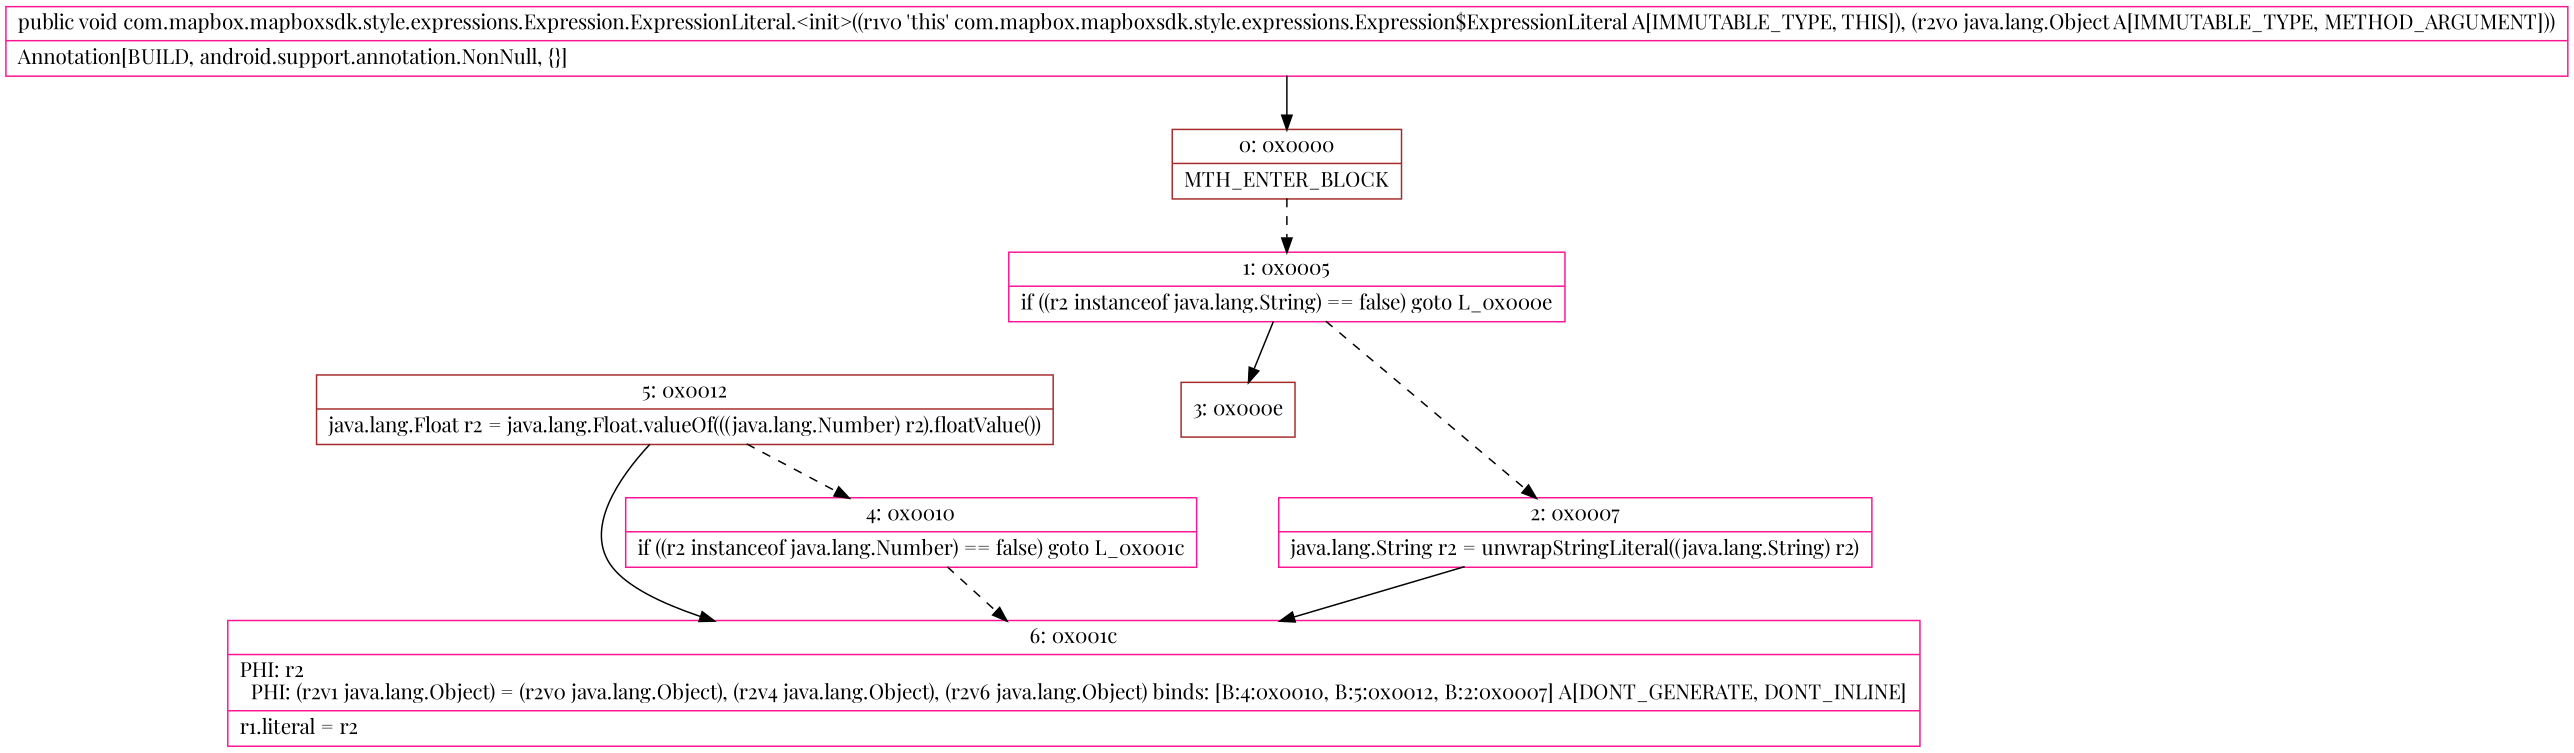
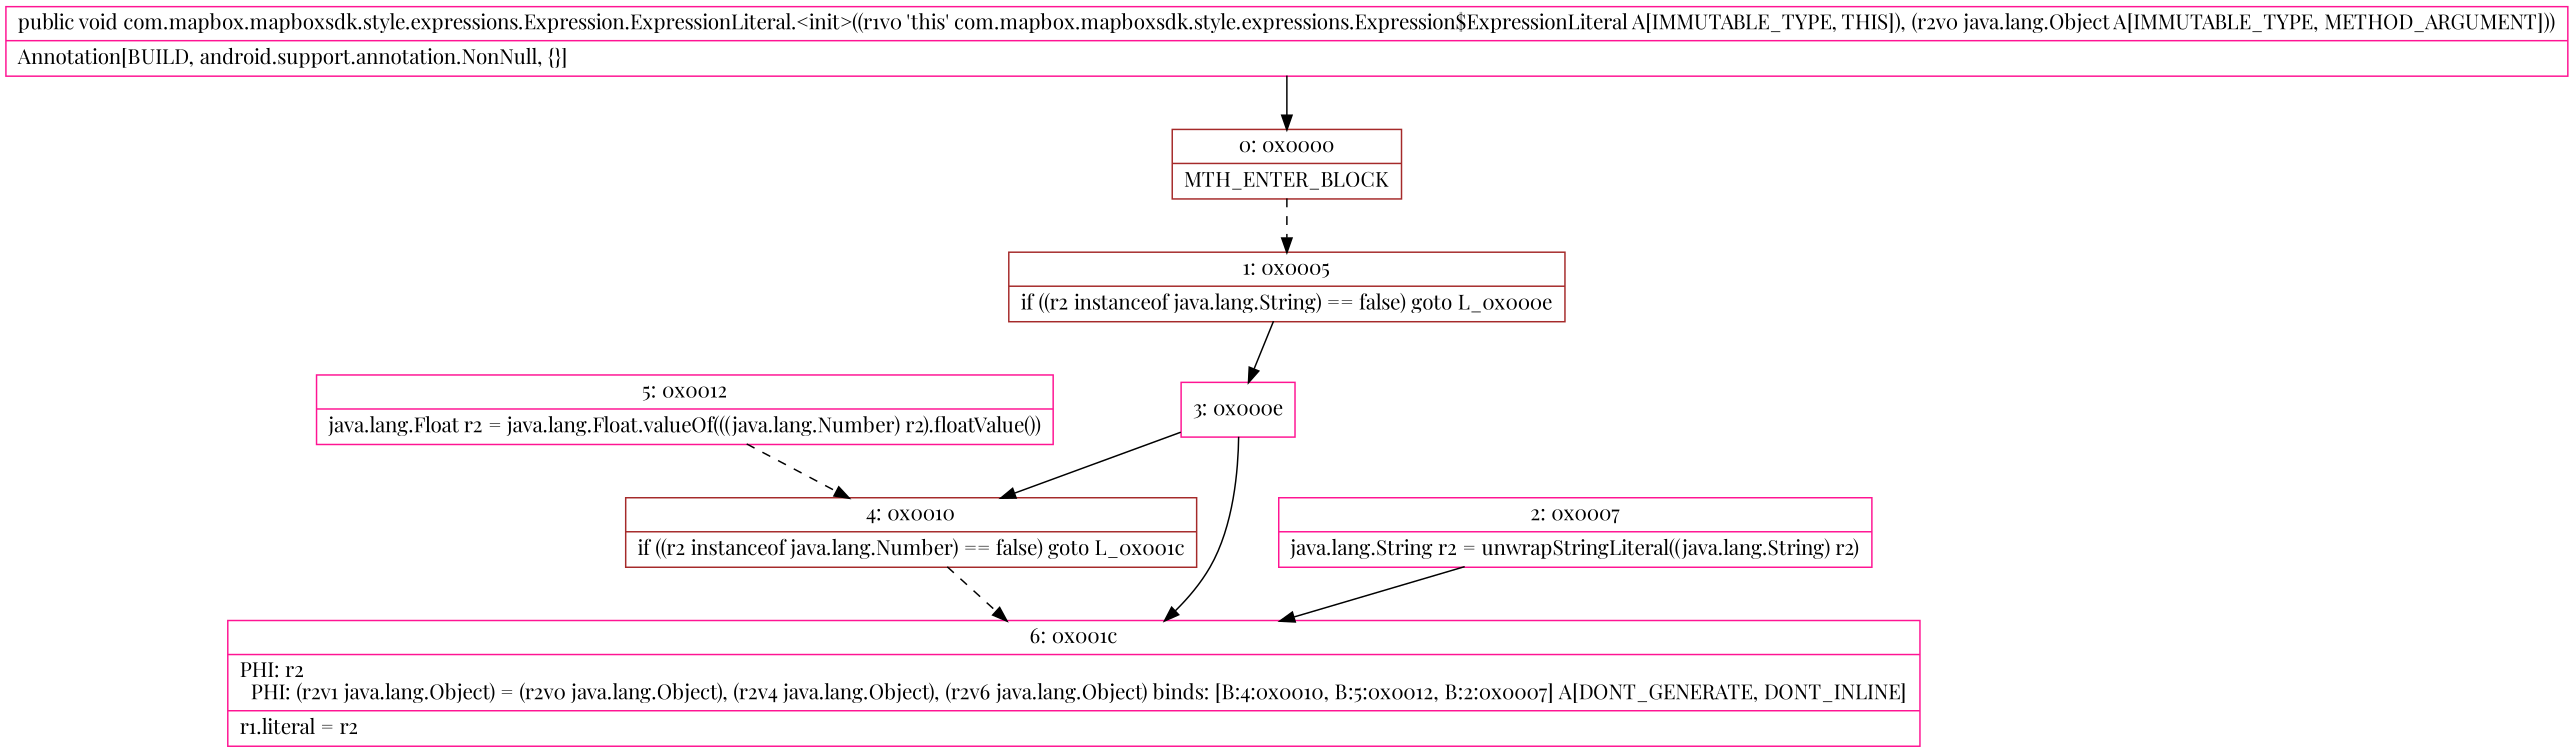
node "1: 0x0005": color deeppink -> brown
edge "1: 0x0005" -> "2: 0x0007": removed
node "5: 0x0012": color brown -> deeppink
node "3: 0x000e": color brown -> deeppink
edge "3: 0x000e" -> "4: 0x0010": added
node "4: 0x0010": color deeppink -> brown
edge "5: 0x0012" -> "6: 0x001c": now "3: 0x000e" -> "6: 0x001c"
